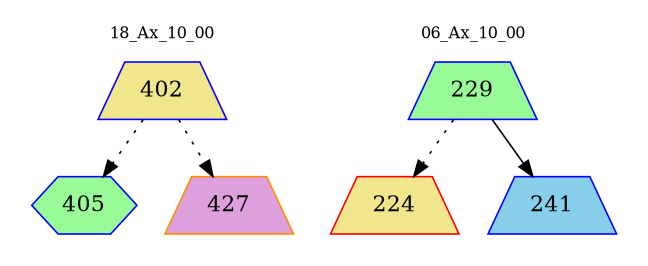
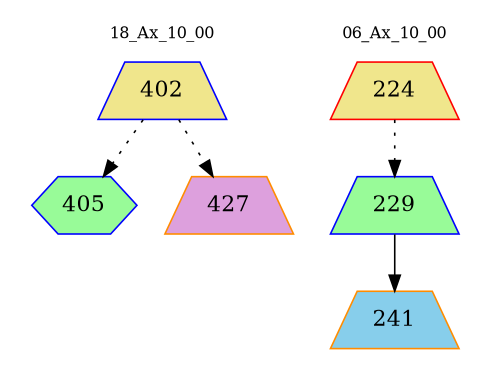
edge "229" -> "224": reversed
node "241": color blue -> darkorange
